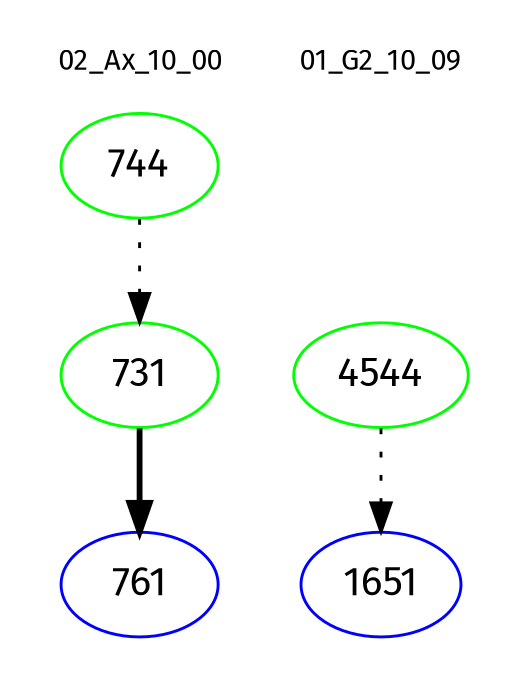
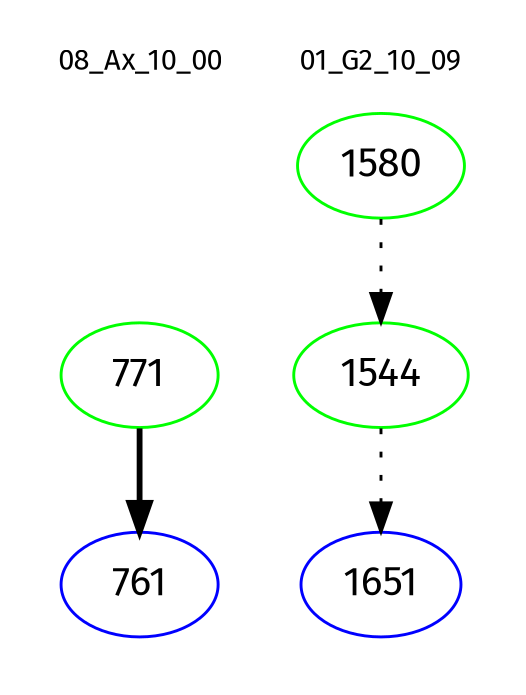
cluster "02_Ax_10_00": label "02_Ax_10_00" -> "08_Ax_10_00"
node "744": removed
node "1580": added
node "731": label "731" -> "771"
node "4544": label "4544" -> "1544"
